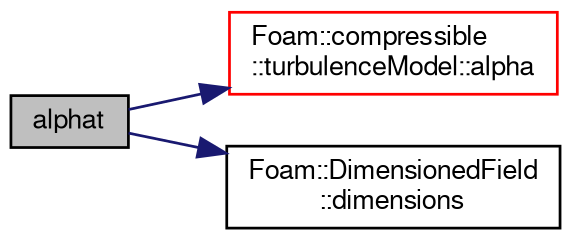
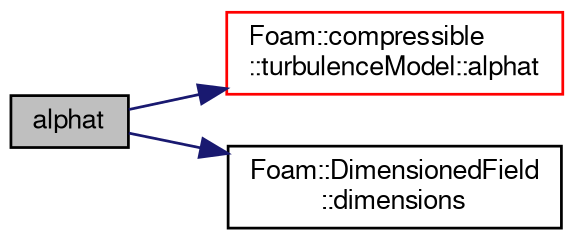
node "Foam::compressible ::turbulenceModel::alpha": label "Foam::compressible ::turbulenceModel::alpha" -> "Foam::compressible ::turbulenceModel::alphat"
